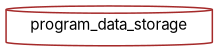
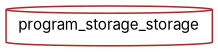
node "program_data_storage": label "program_data_storage" -> "program_storage_storage"
